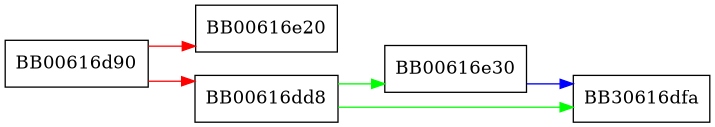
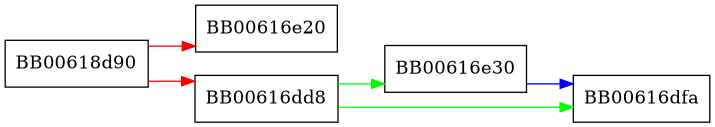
node "BB00616d90": label "BB00616d90" -> "BB00618d90"
node "BB30616dfa": label "BB30616dfa" -> "BB00616dfa"
